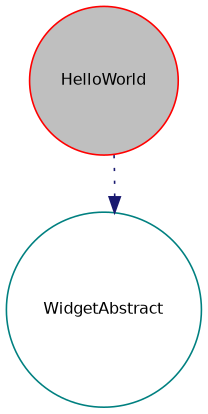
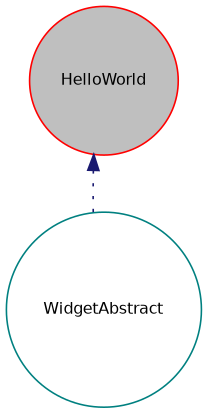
edge "HelloWorld" -> "WidgetAbstract": reversed
